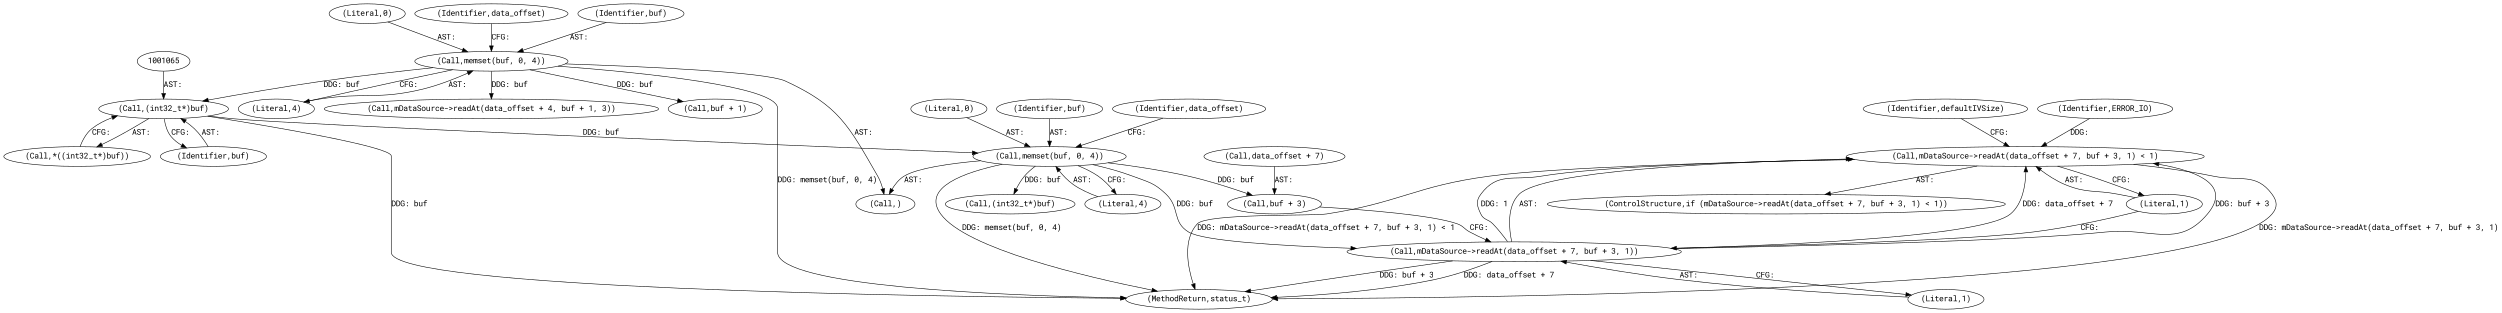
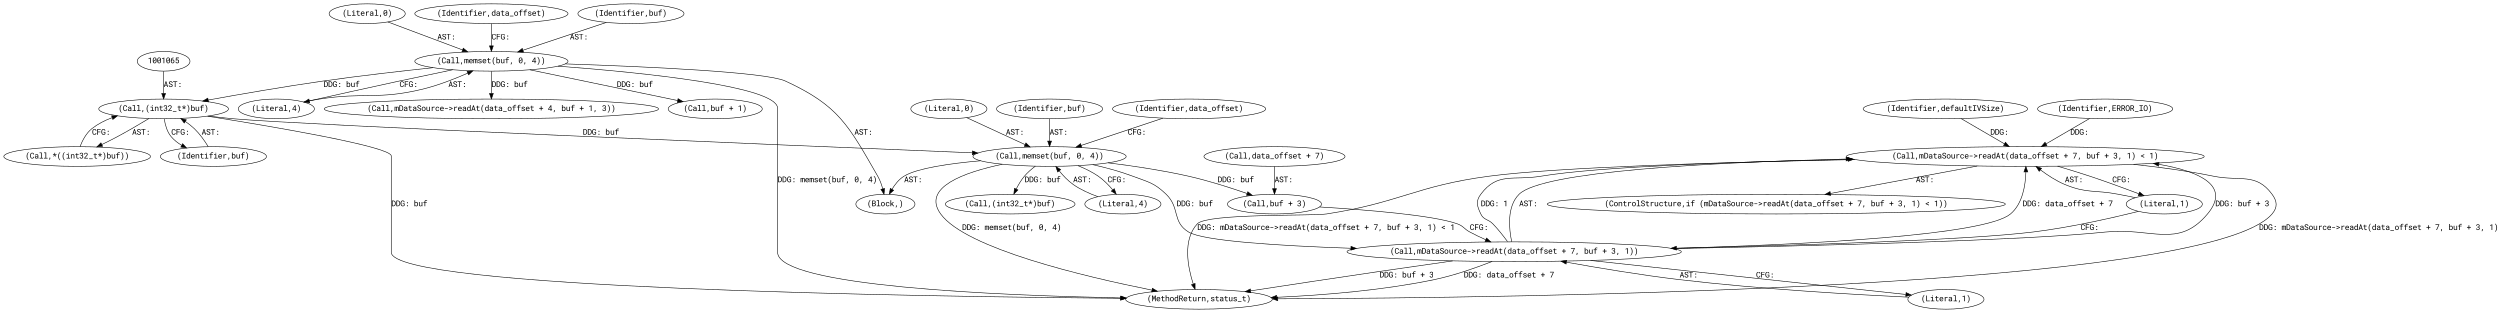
edge "(Identifier,defaultIVSize)" -> "(Call,mDataSource->readAt(data_offset + 7, buf + 3, 1) < 1)": label "CFG: " -> "DDG: "
node "(Call,)": label "(Call,)" -> "(Block,)"
